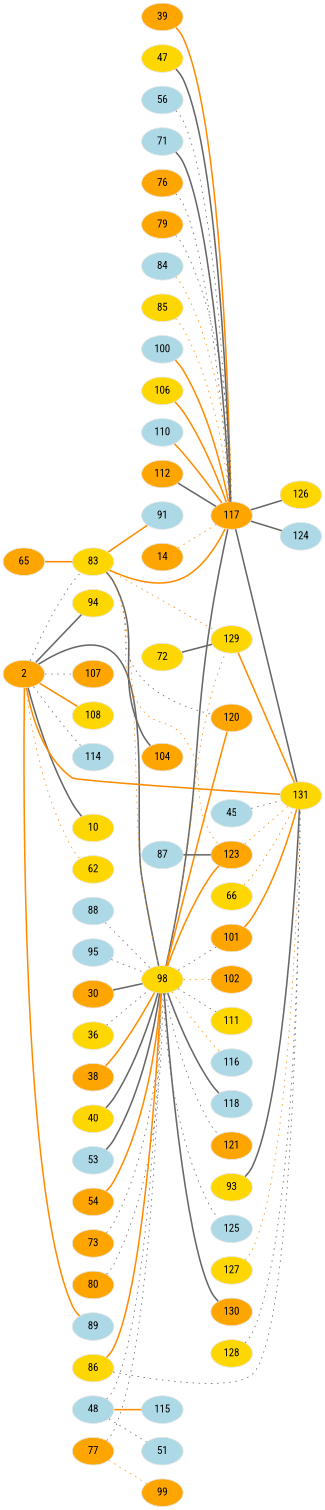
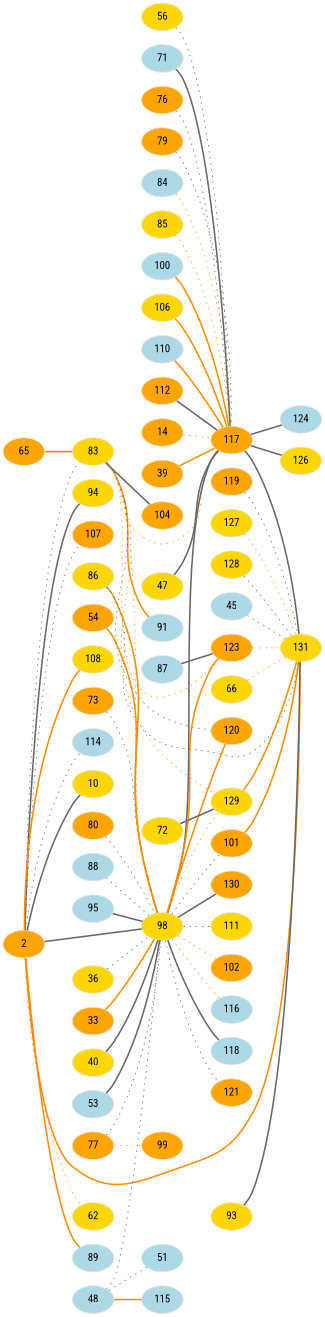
node "56": fillcolor lightblue -> gold
node "119": added
edge "117" -- "83": style bold -> dotted
edge "95" -- "98": style dotted -> bold
node "30": removed
node "38": label "38" -> "33"
node "125": removed
